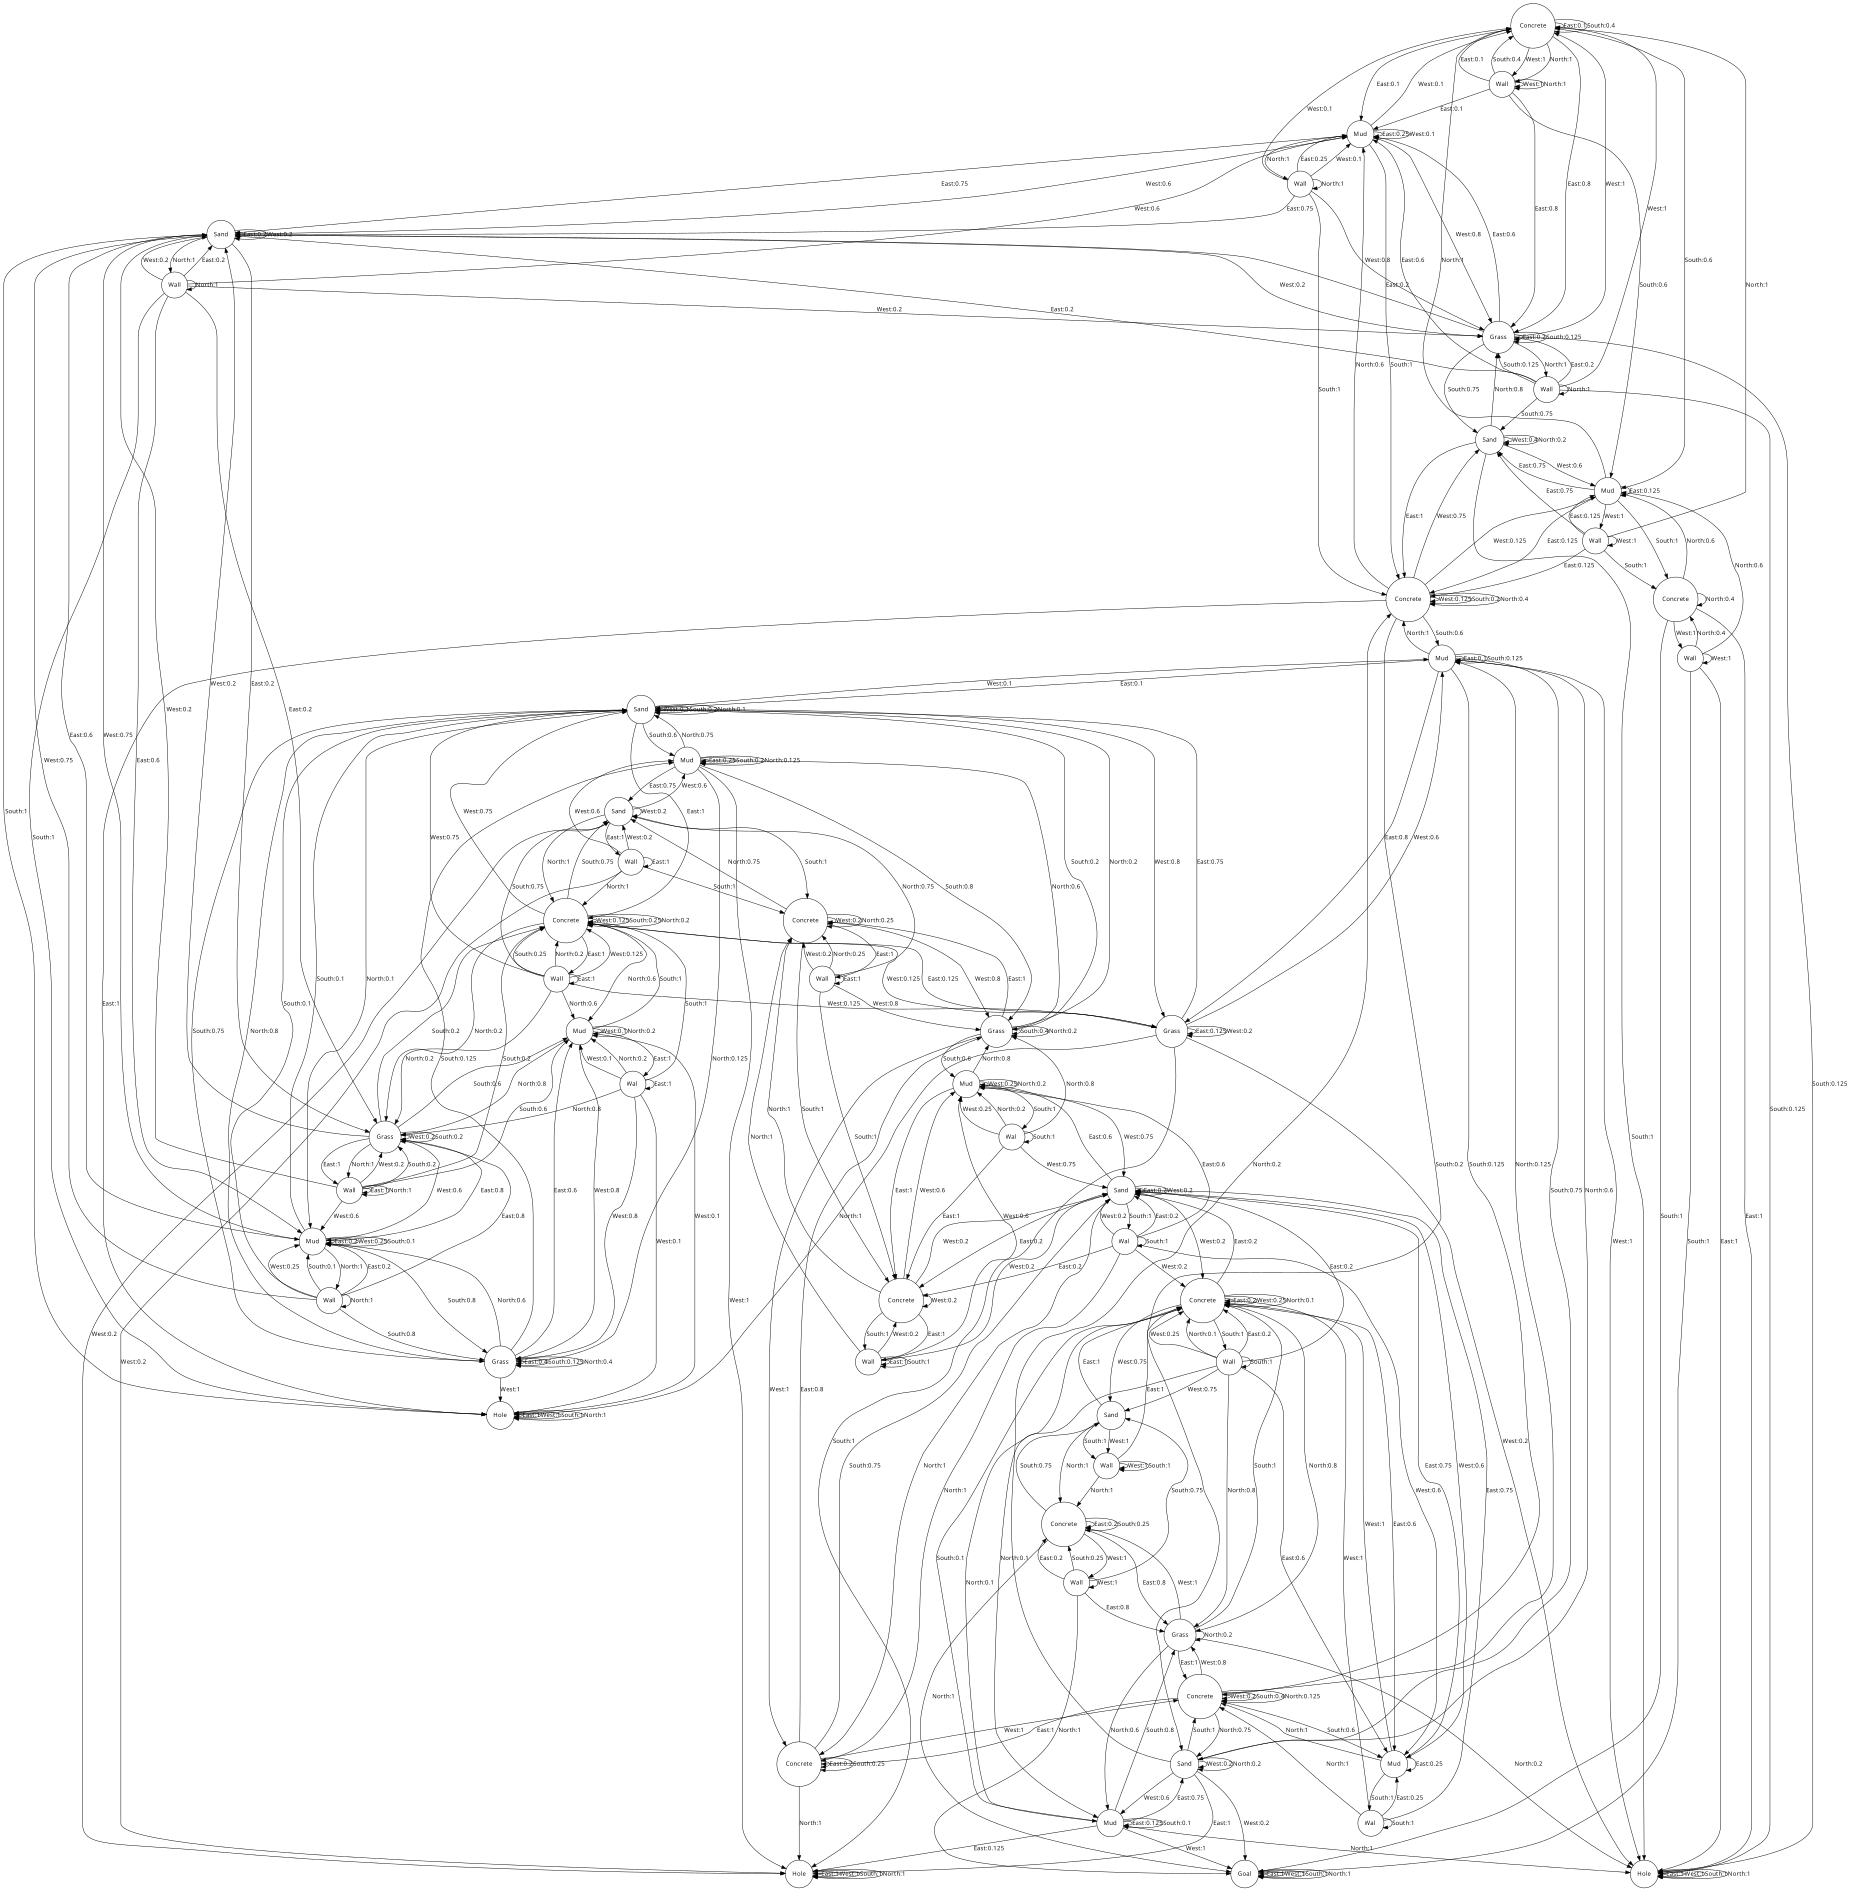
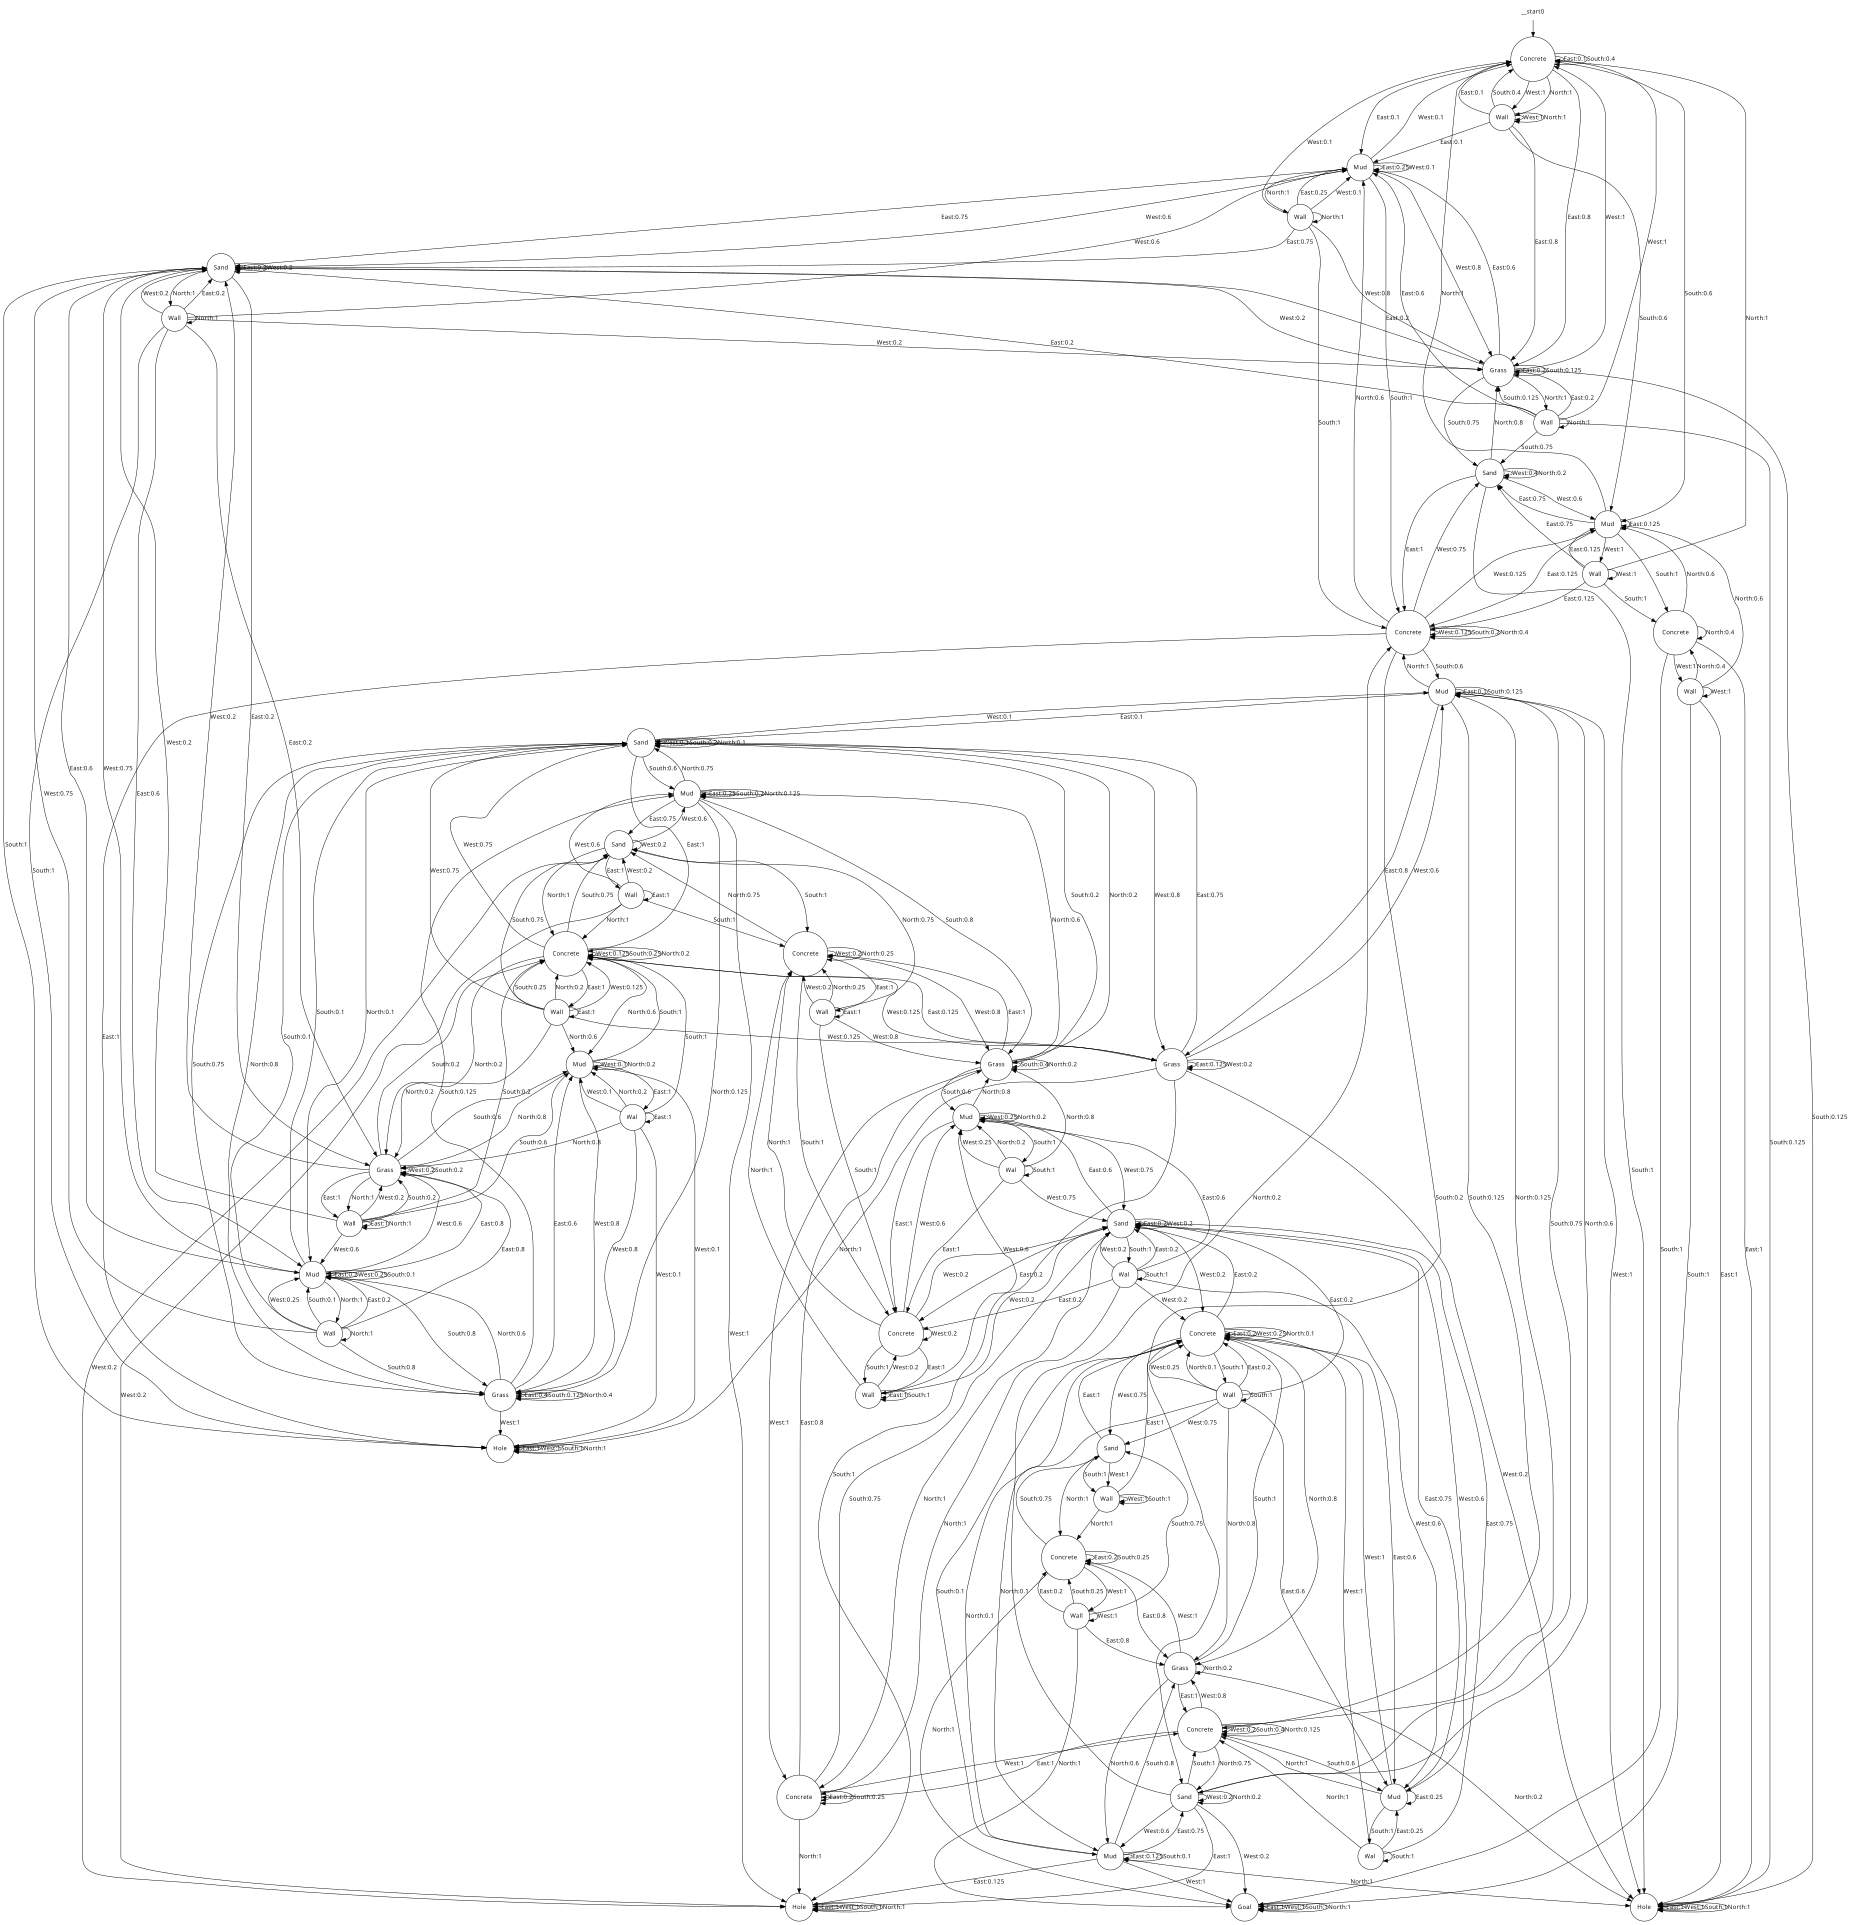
node "__start0": added
